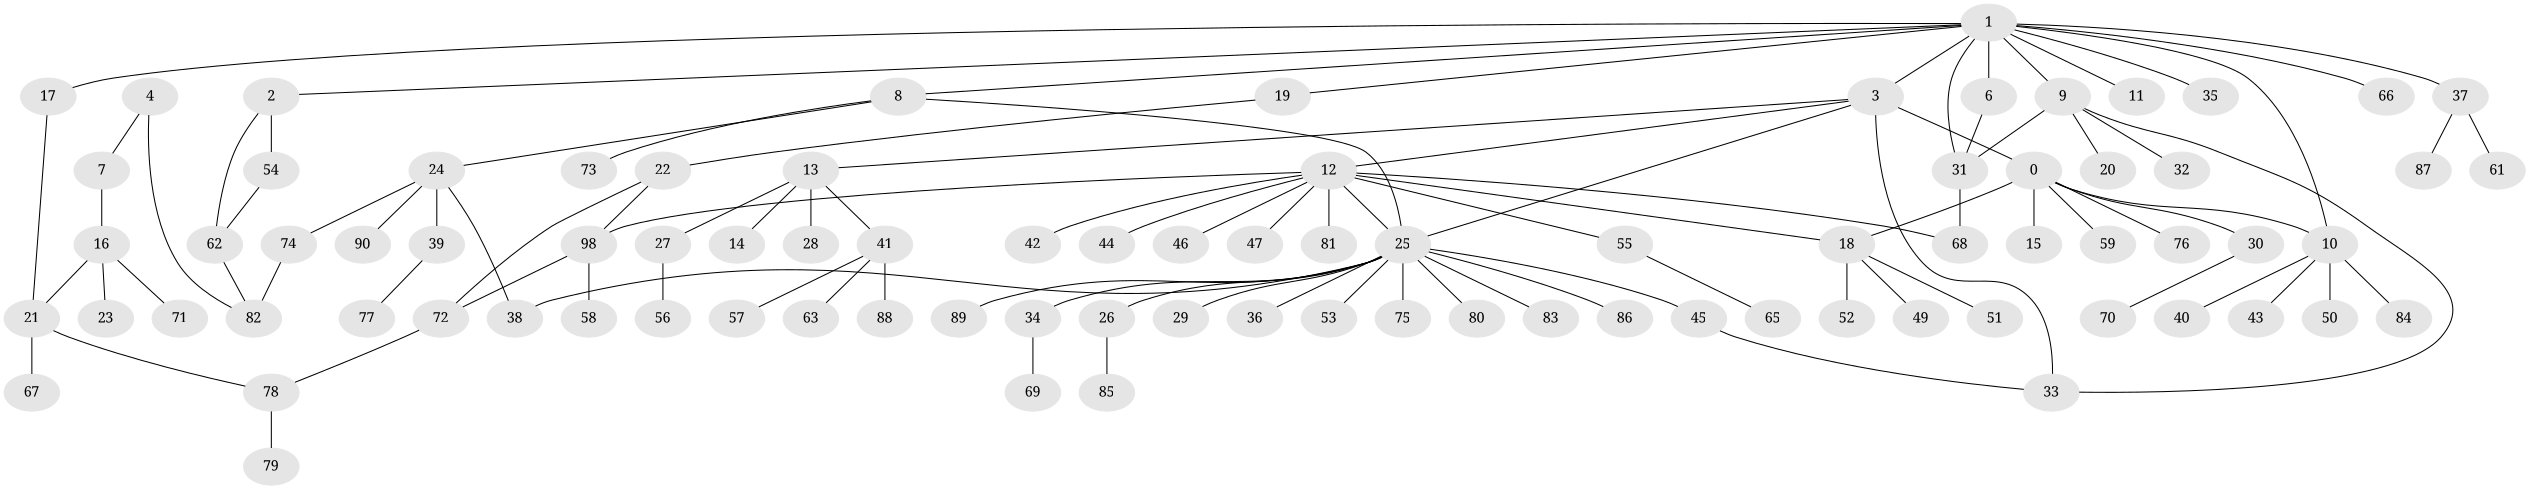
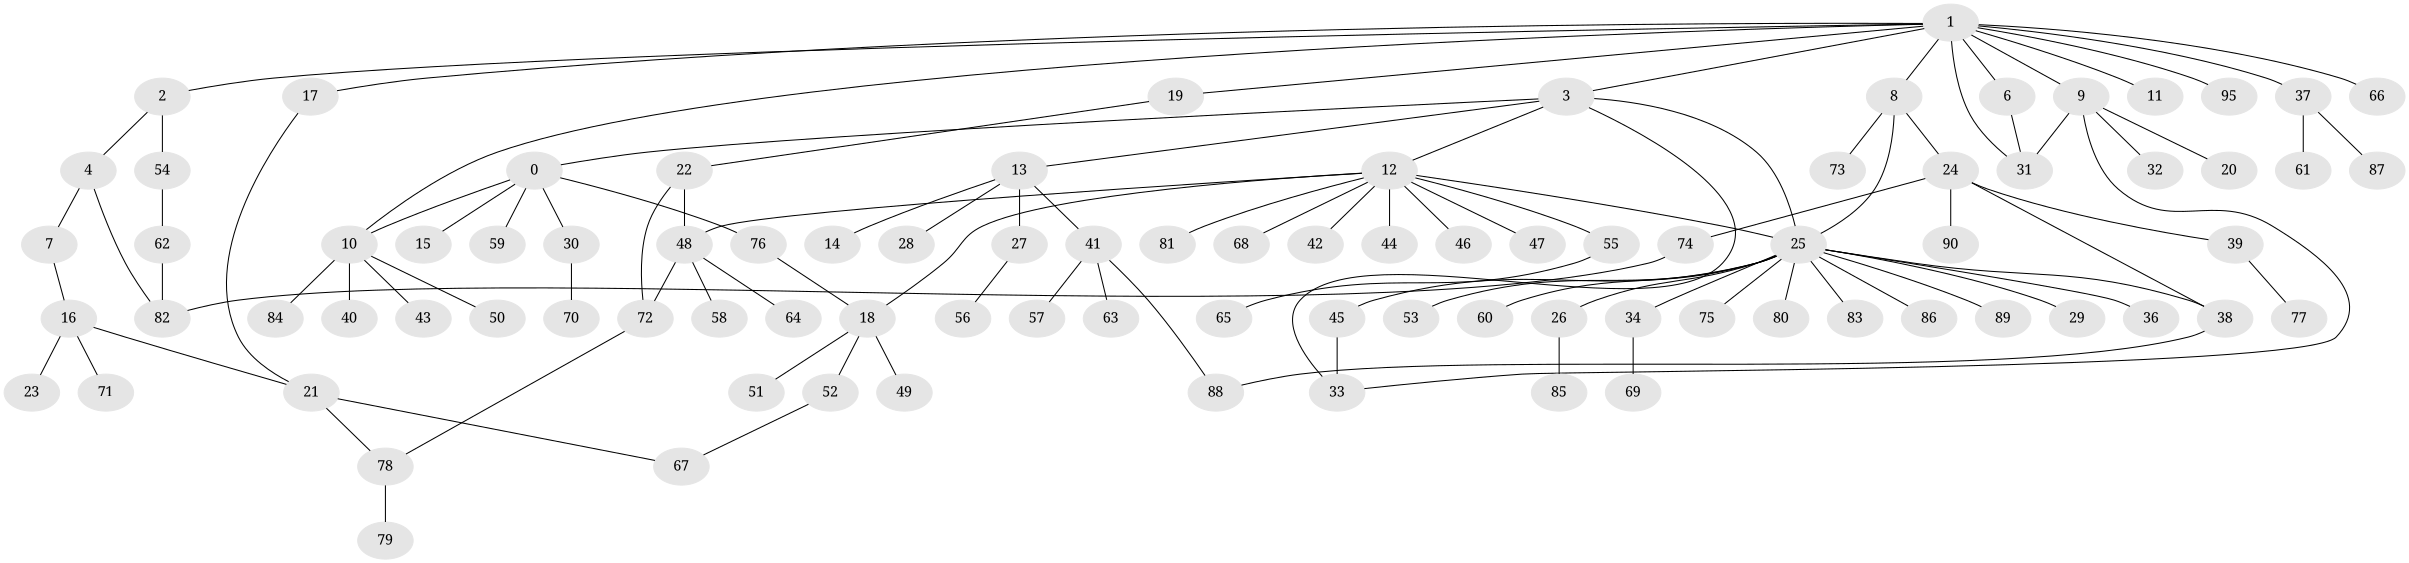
node "35": label "35" -> "95"
edge "2" -- "62": now "2" -- "4"
edge "0" -- "18": now "76" -- "18"
edge "31" -- "68": removed
node "98": label "98" -> "48"
node "64": added
node "60": added
edge "38" -- "88": added
edge "52" -- "67": added
